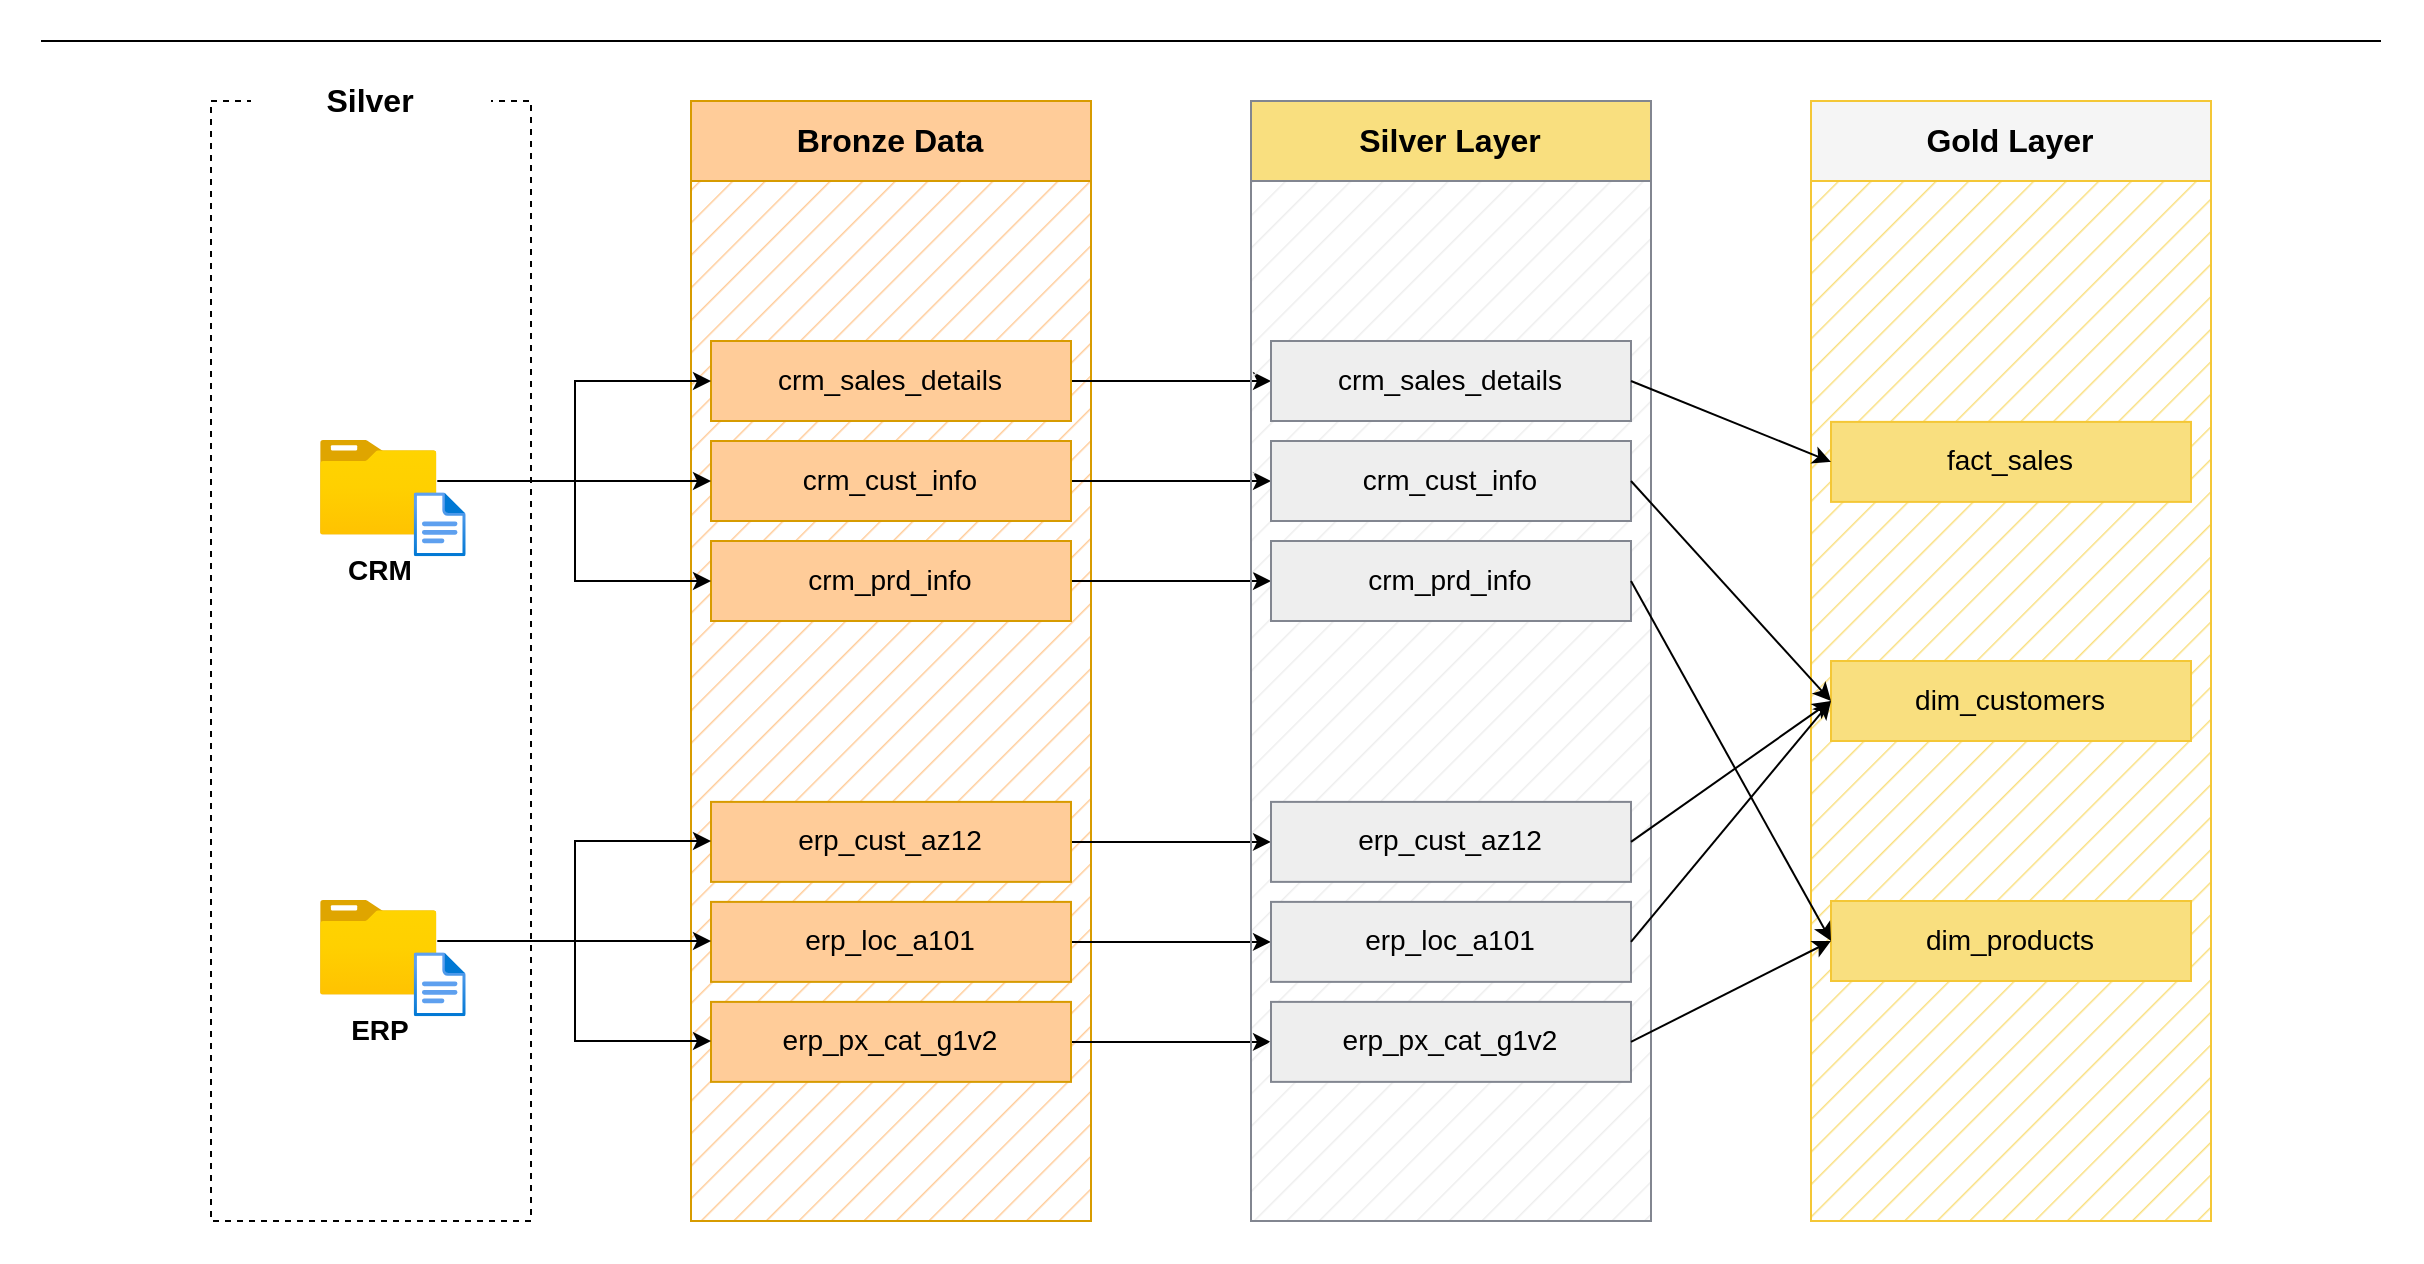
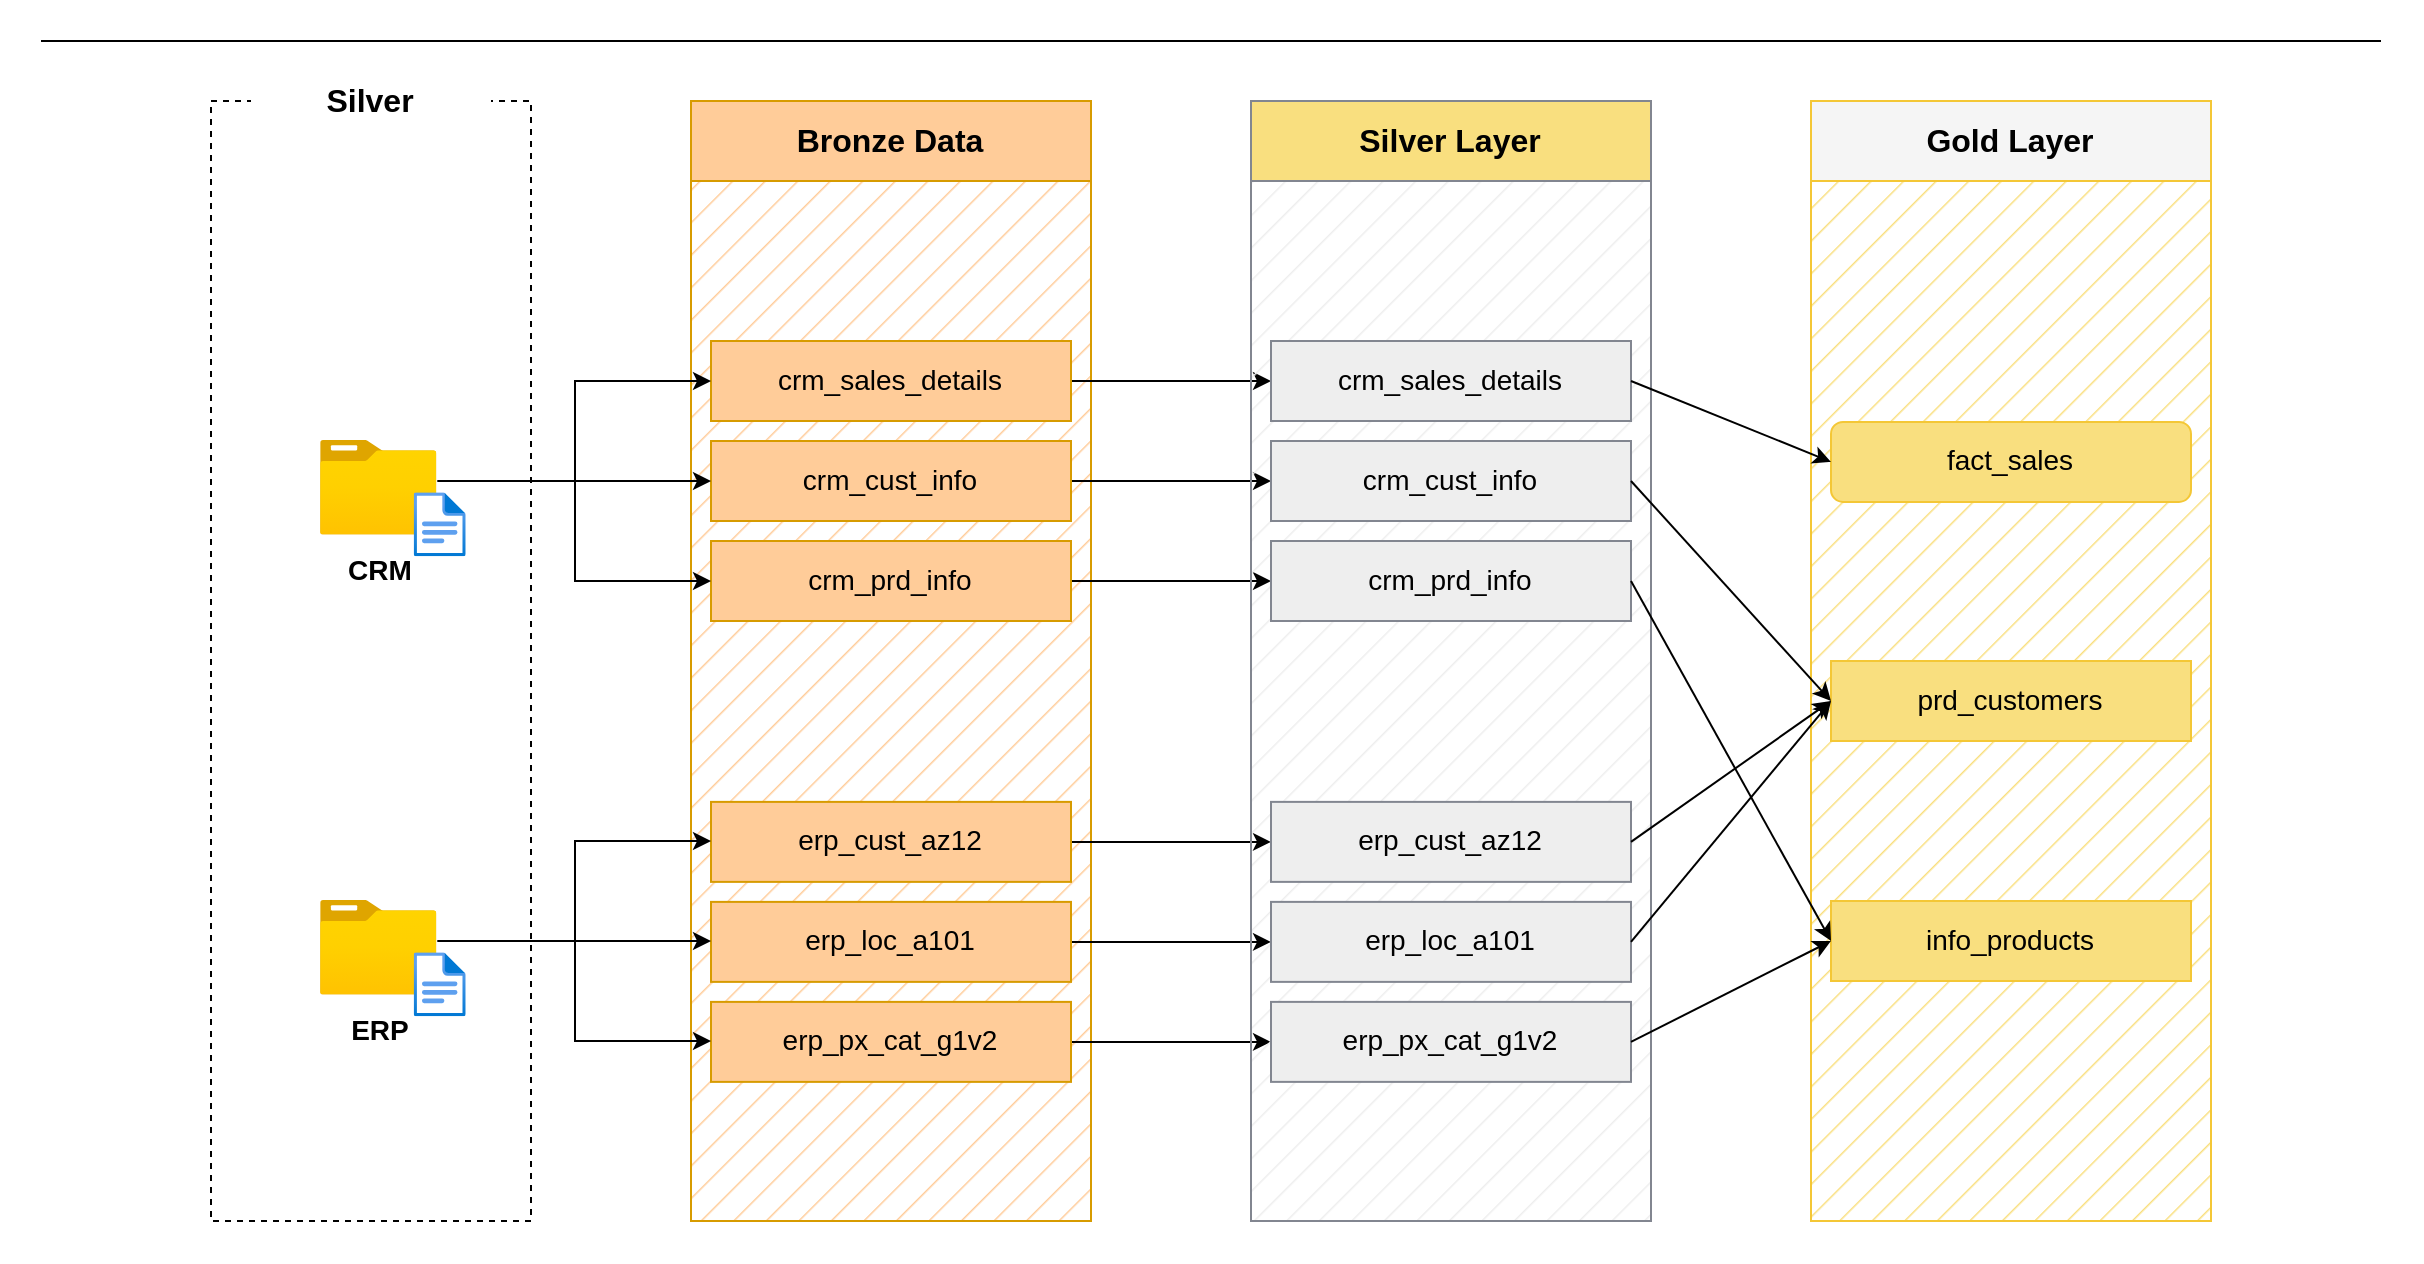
node "fact_sales": shape rectangle -> rounded rectangle
node "dim_customers": label "dim_customers" -> "prd_customers"
node "dim_products": label "dim_products" -> "info_products"
